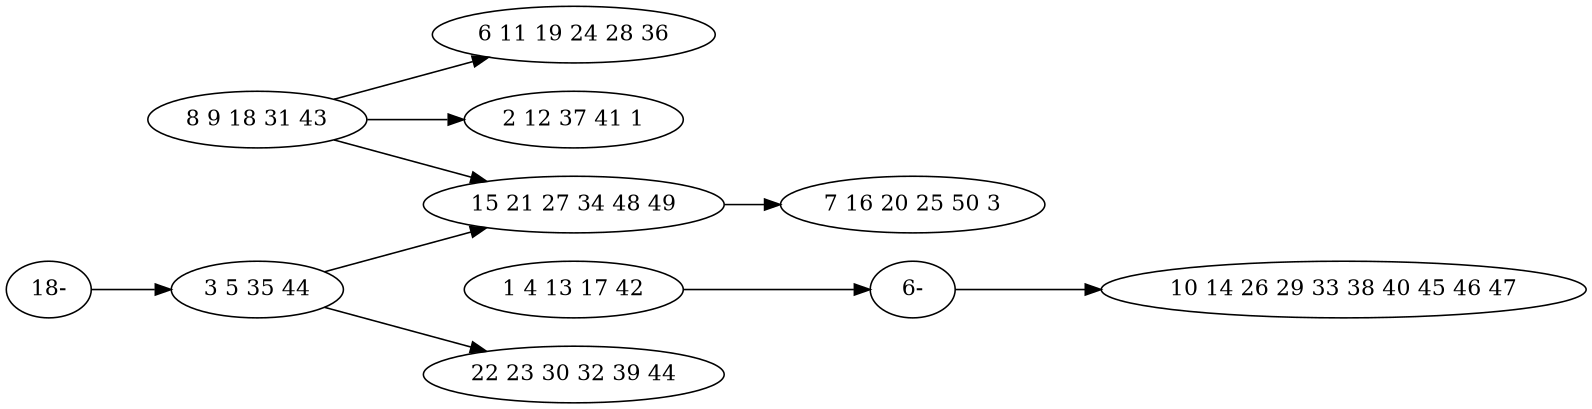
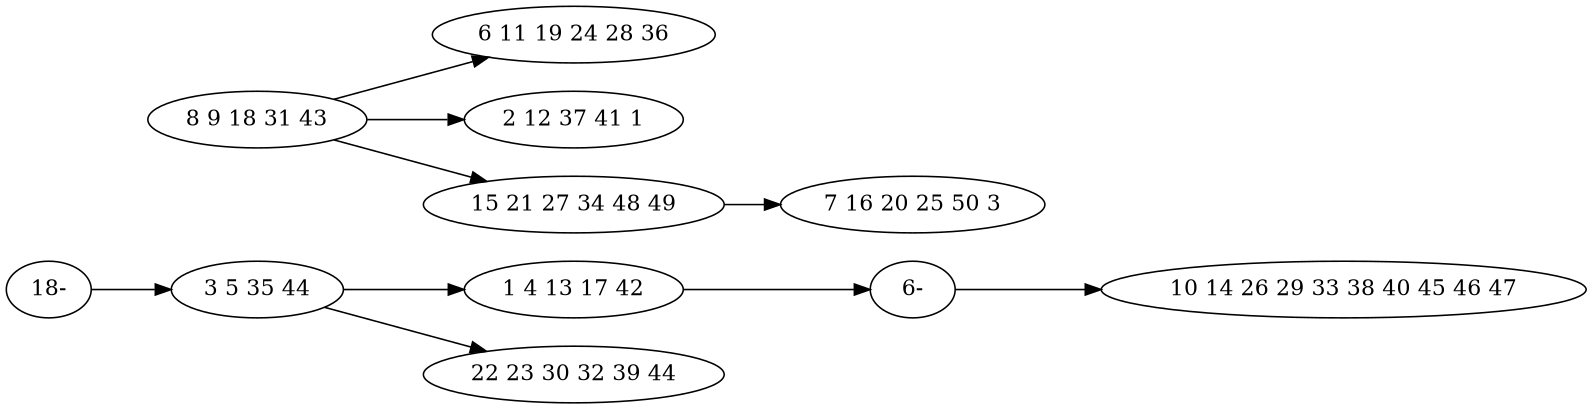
edge "3 5 35 44" -> "15 21 27 34 48 49": now "3 5 35 44" -> "1 4 13 17 42"
